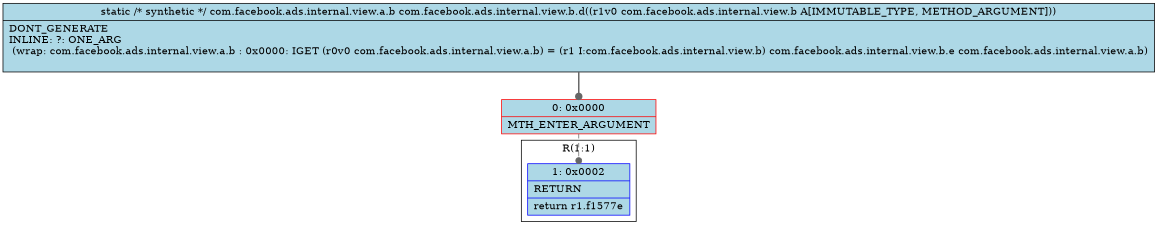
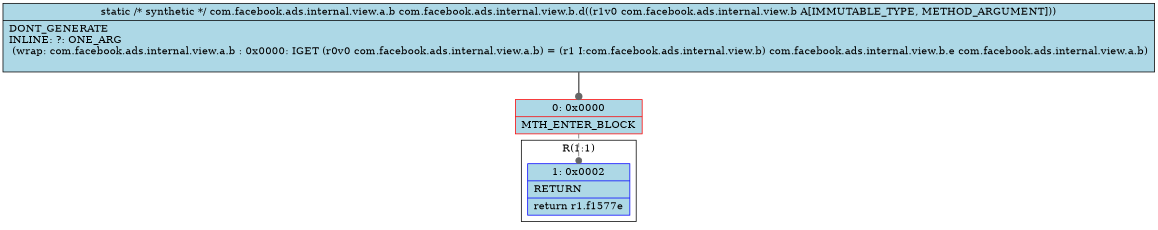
node "0: 0x0000": text "MTH_ENTER_ARGUMENT" -> "MTH_ENTER_BLOCK"
